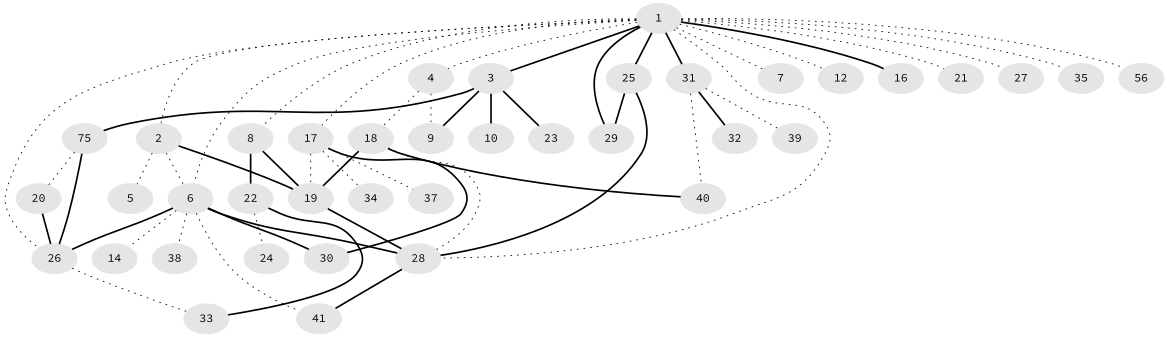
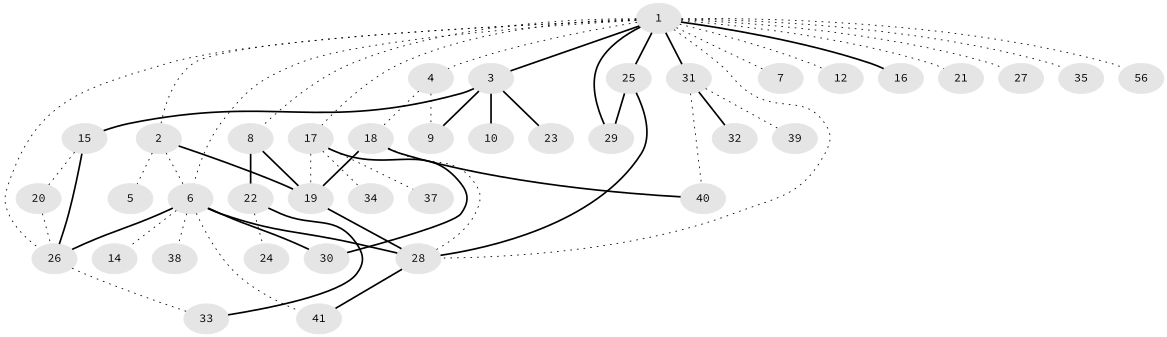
node "75": label "75" -> "15"
edge "20" -- "26": style bold -> dotted
